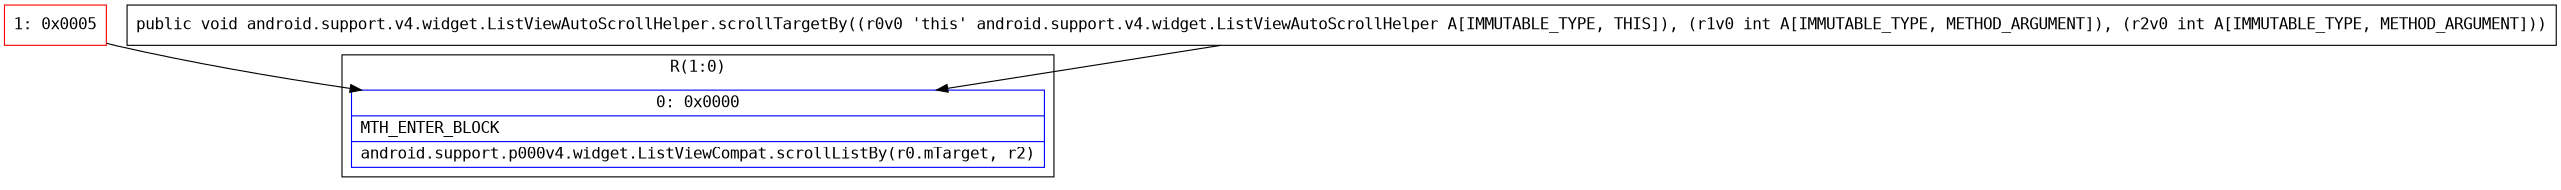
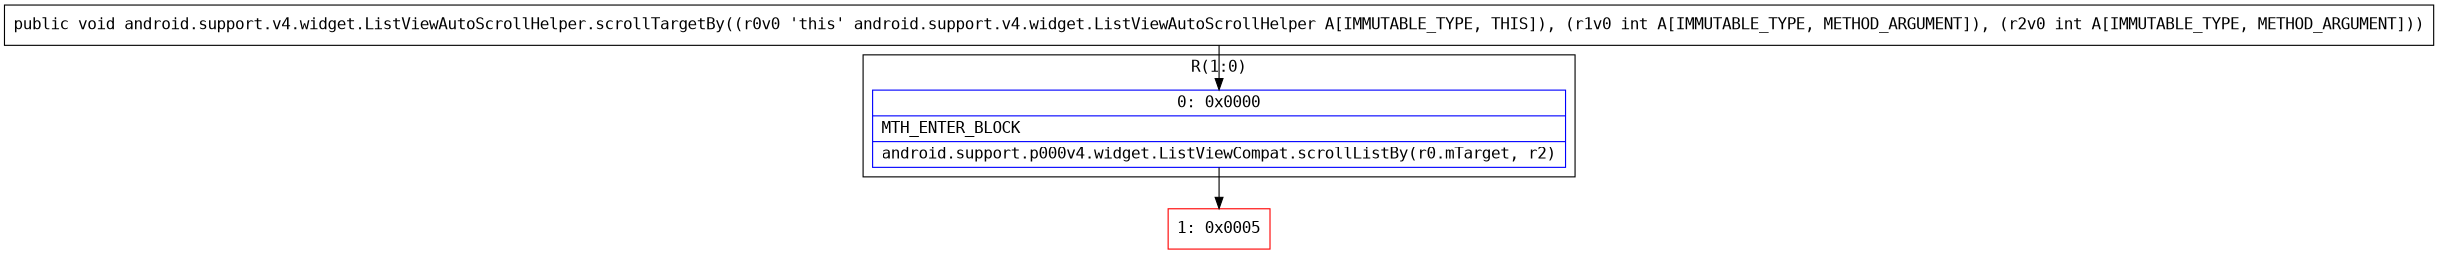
edge "1: 0x0005" -> "0: 0x0000": reversed
